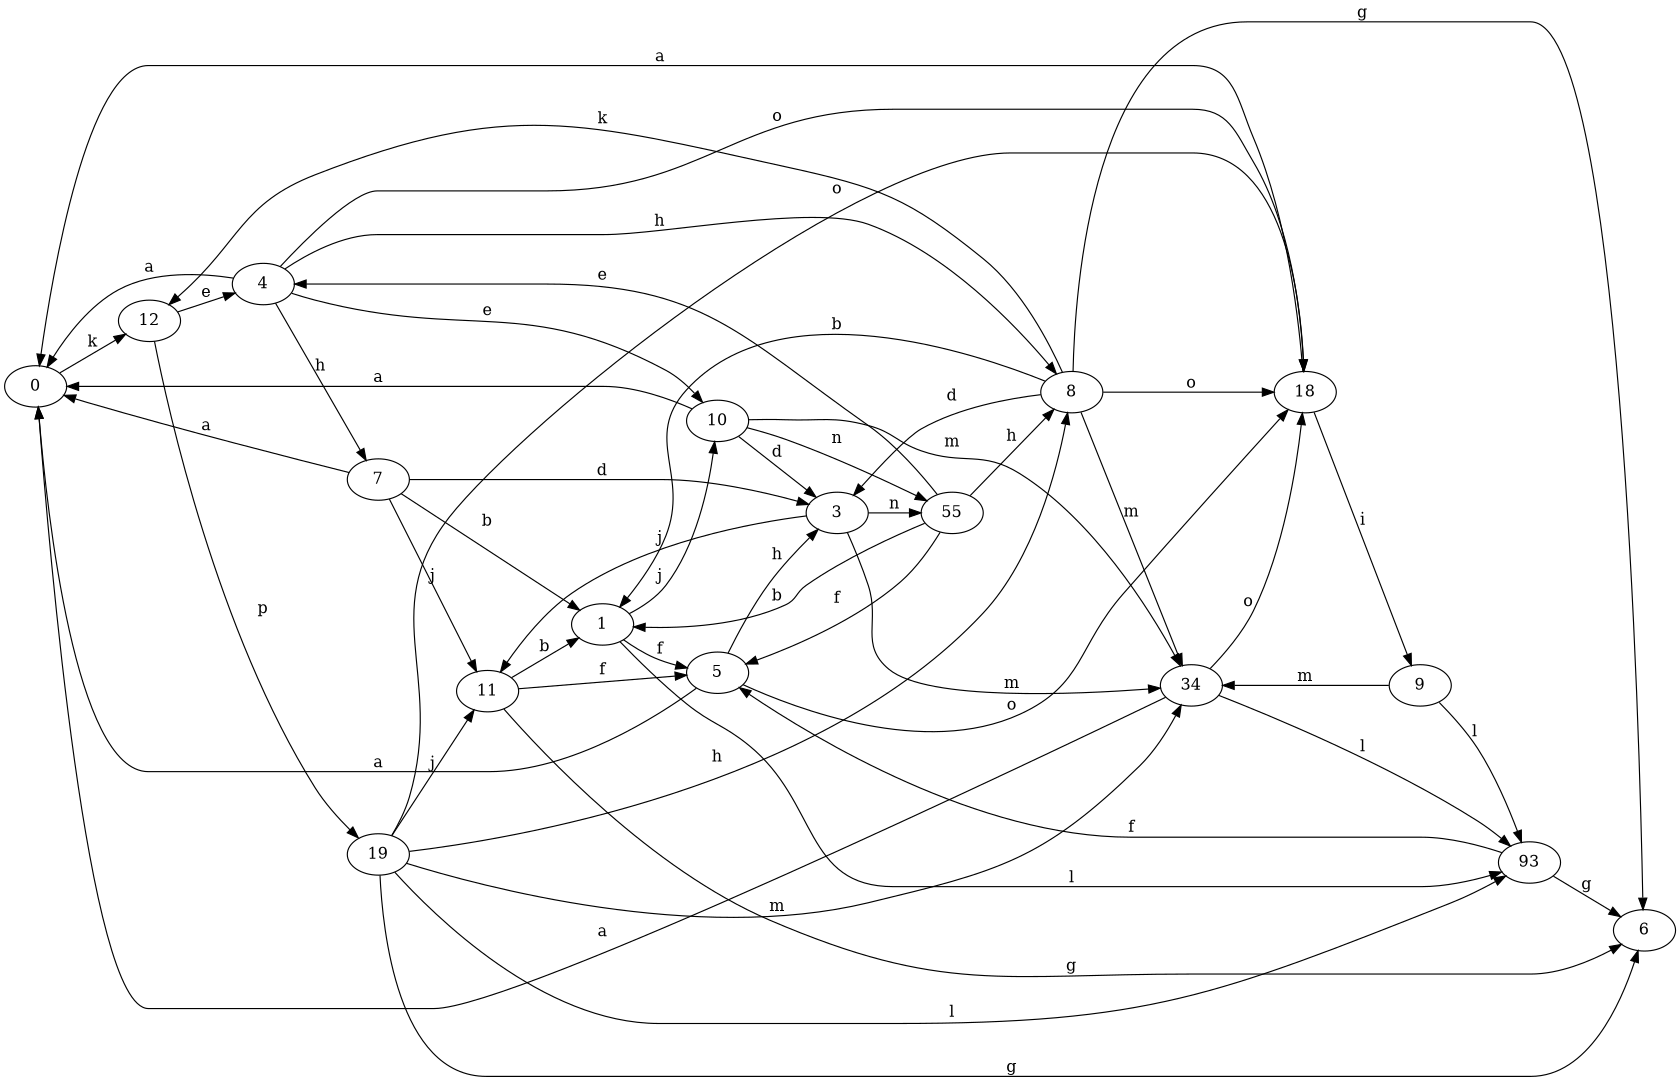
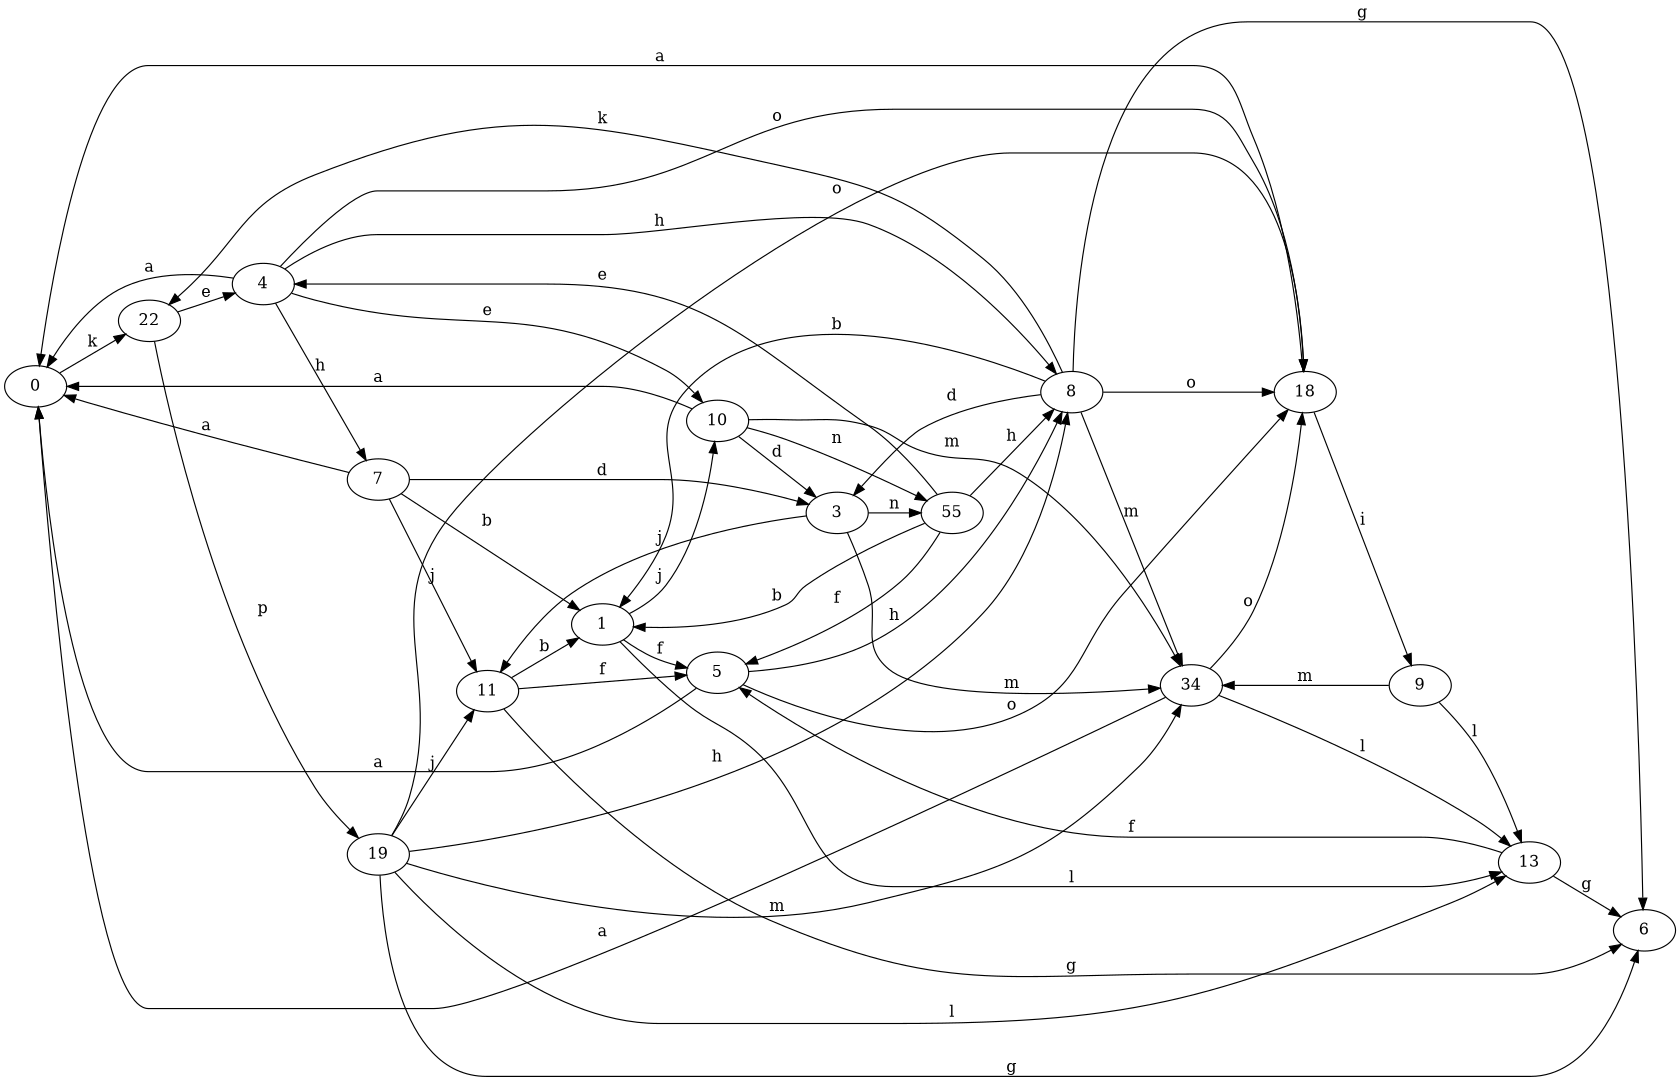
node "12": label "12" -> "22"
edge "5" -> "3": now "5" -> "8"
node "93": label "93" -> "13"
